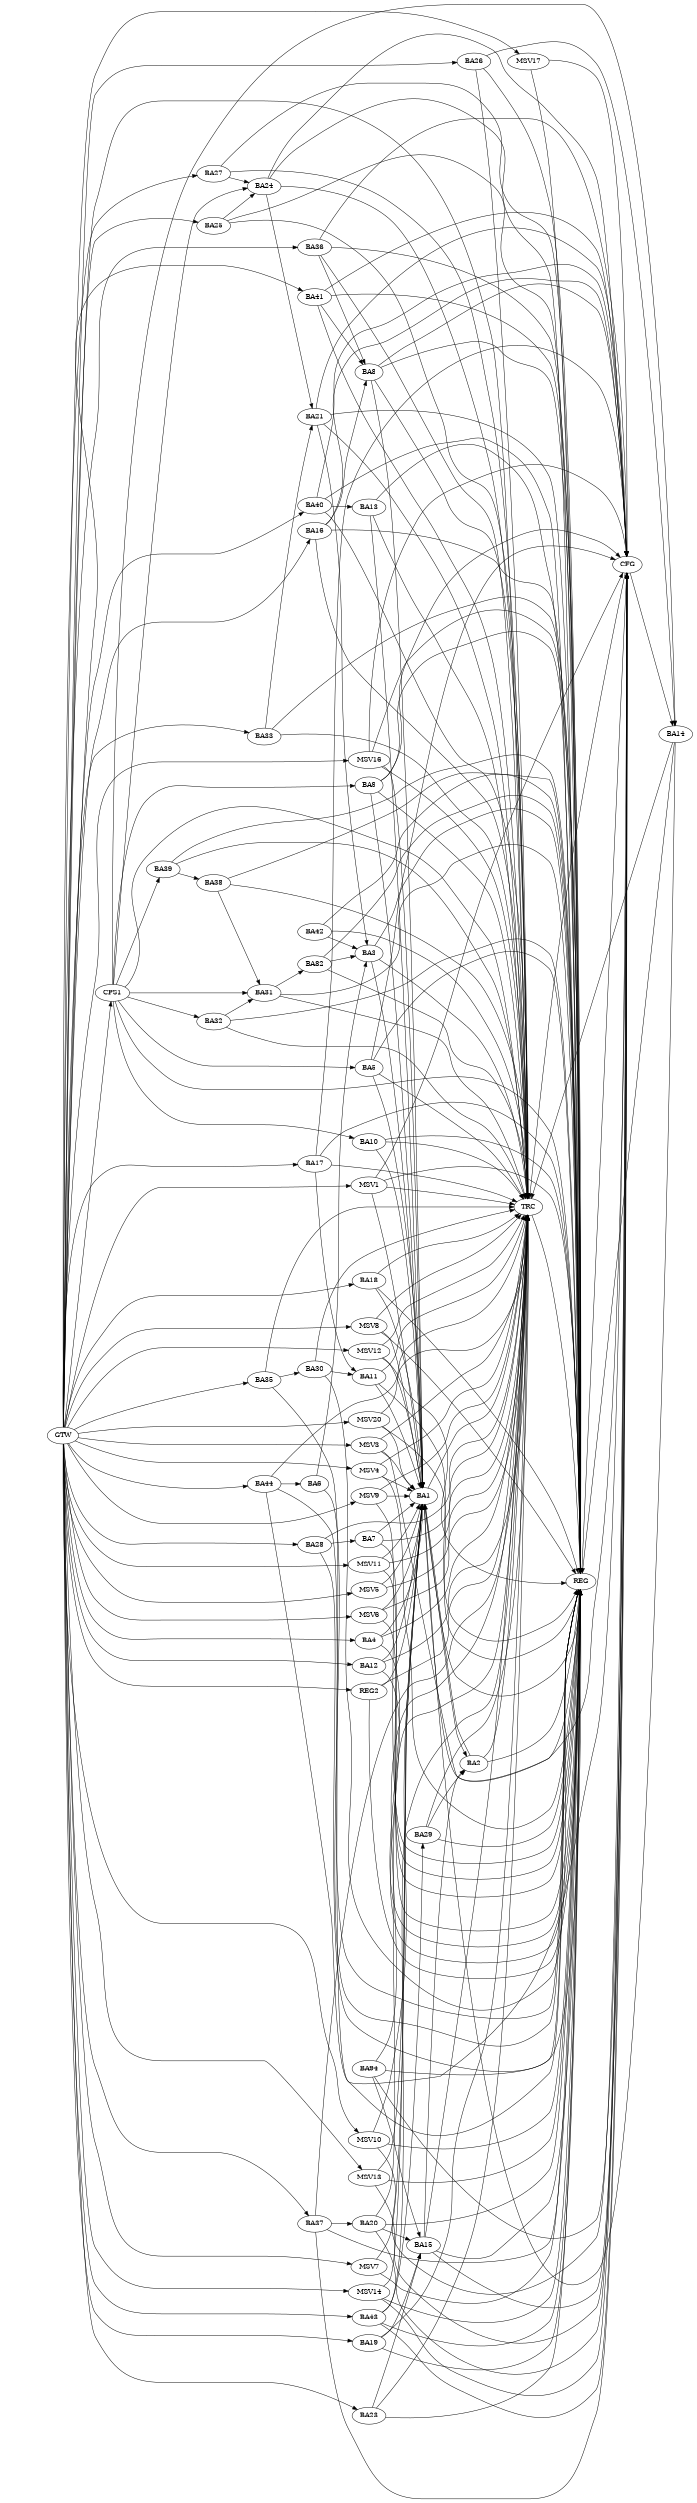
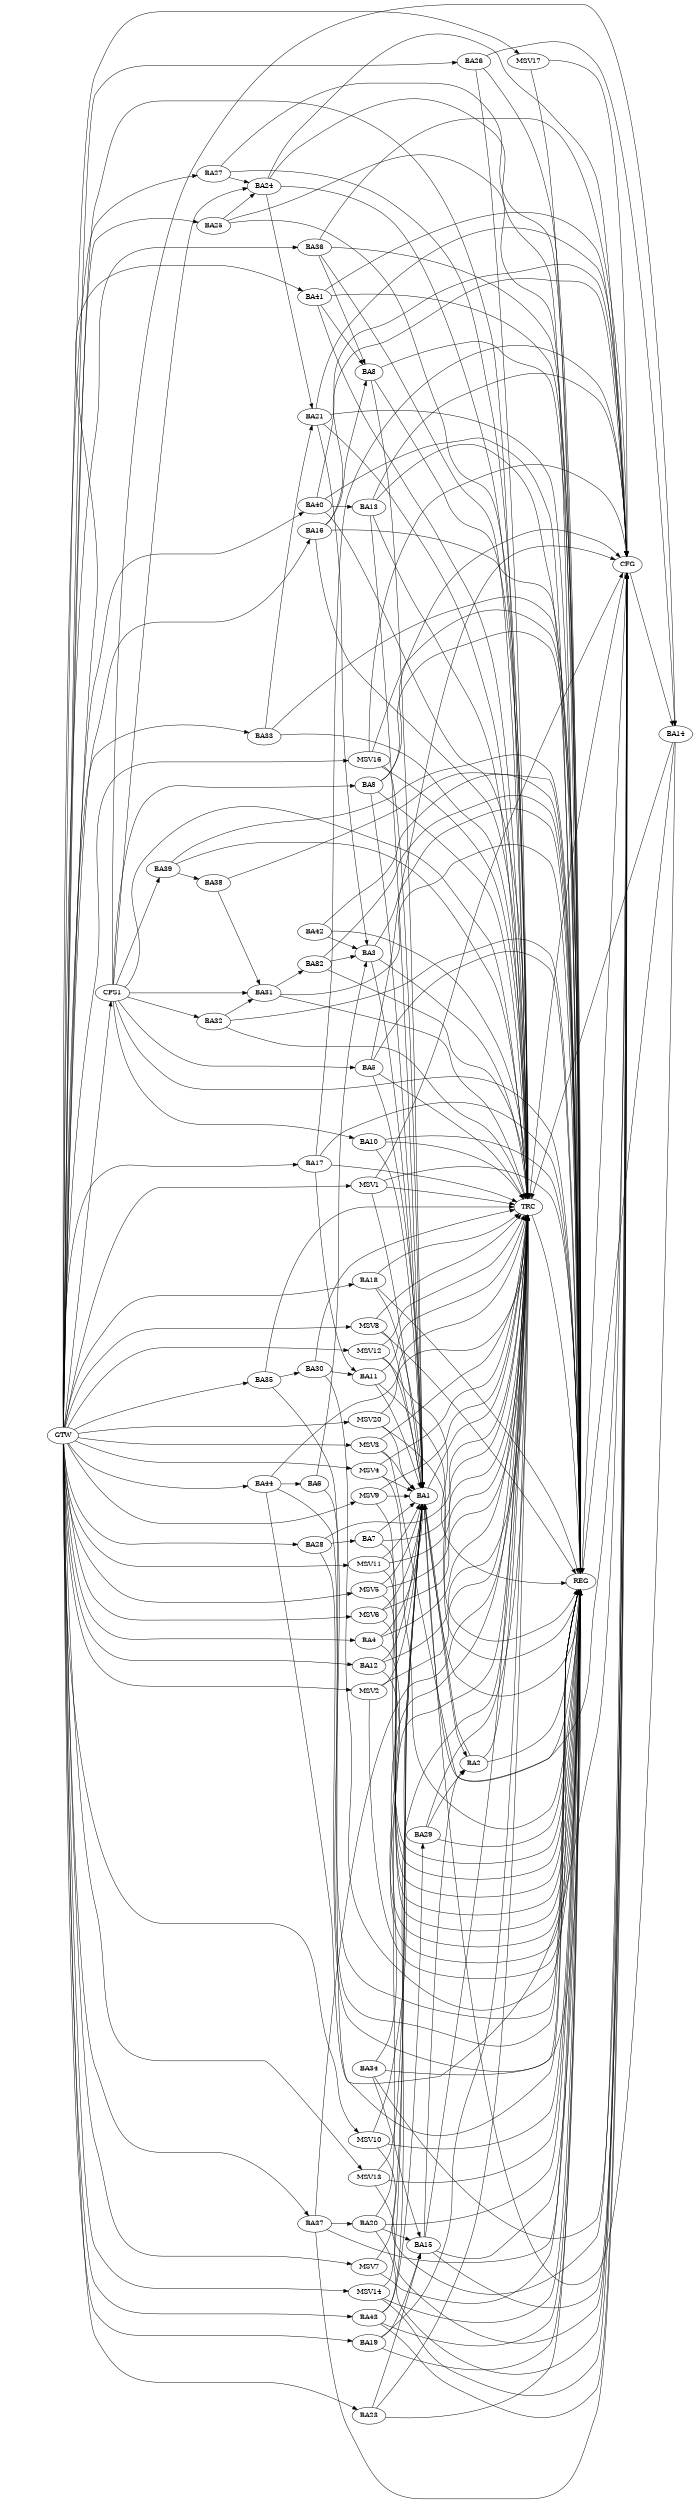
edge "BA8" -> "CFG": now "BA13" -> "CFG"
edge "BA38" -> "TRC": removed
node "REG2": label "REG2" -> "MSV2"
edge "MSV5" -> "REG": added
node "BA94": label "BA94" -> "BA34"
